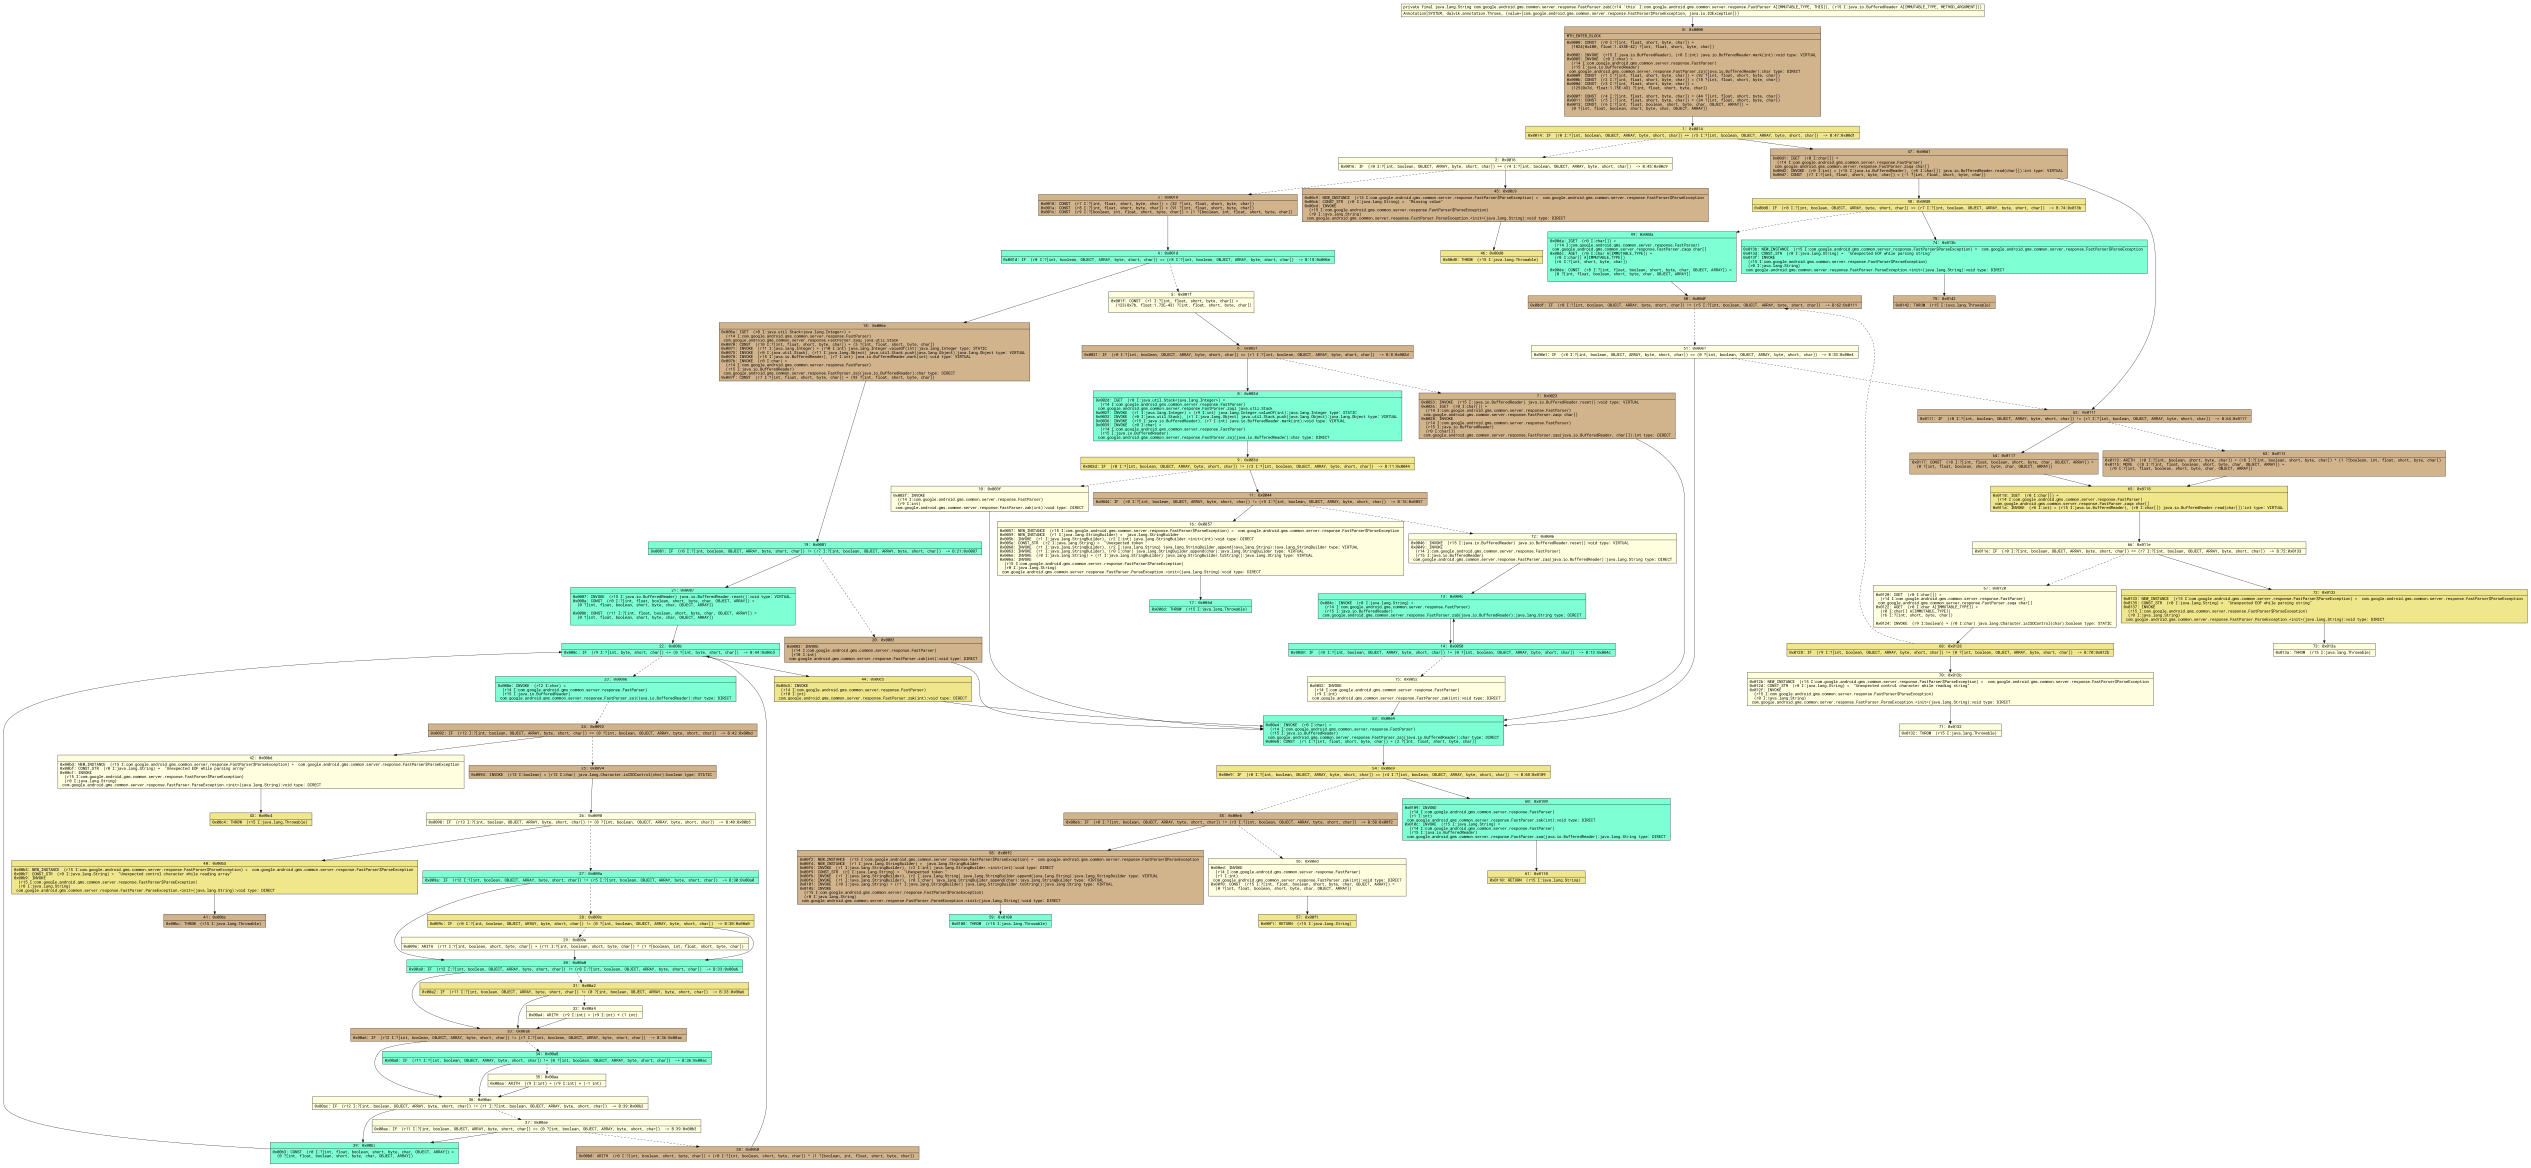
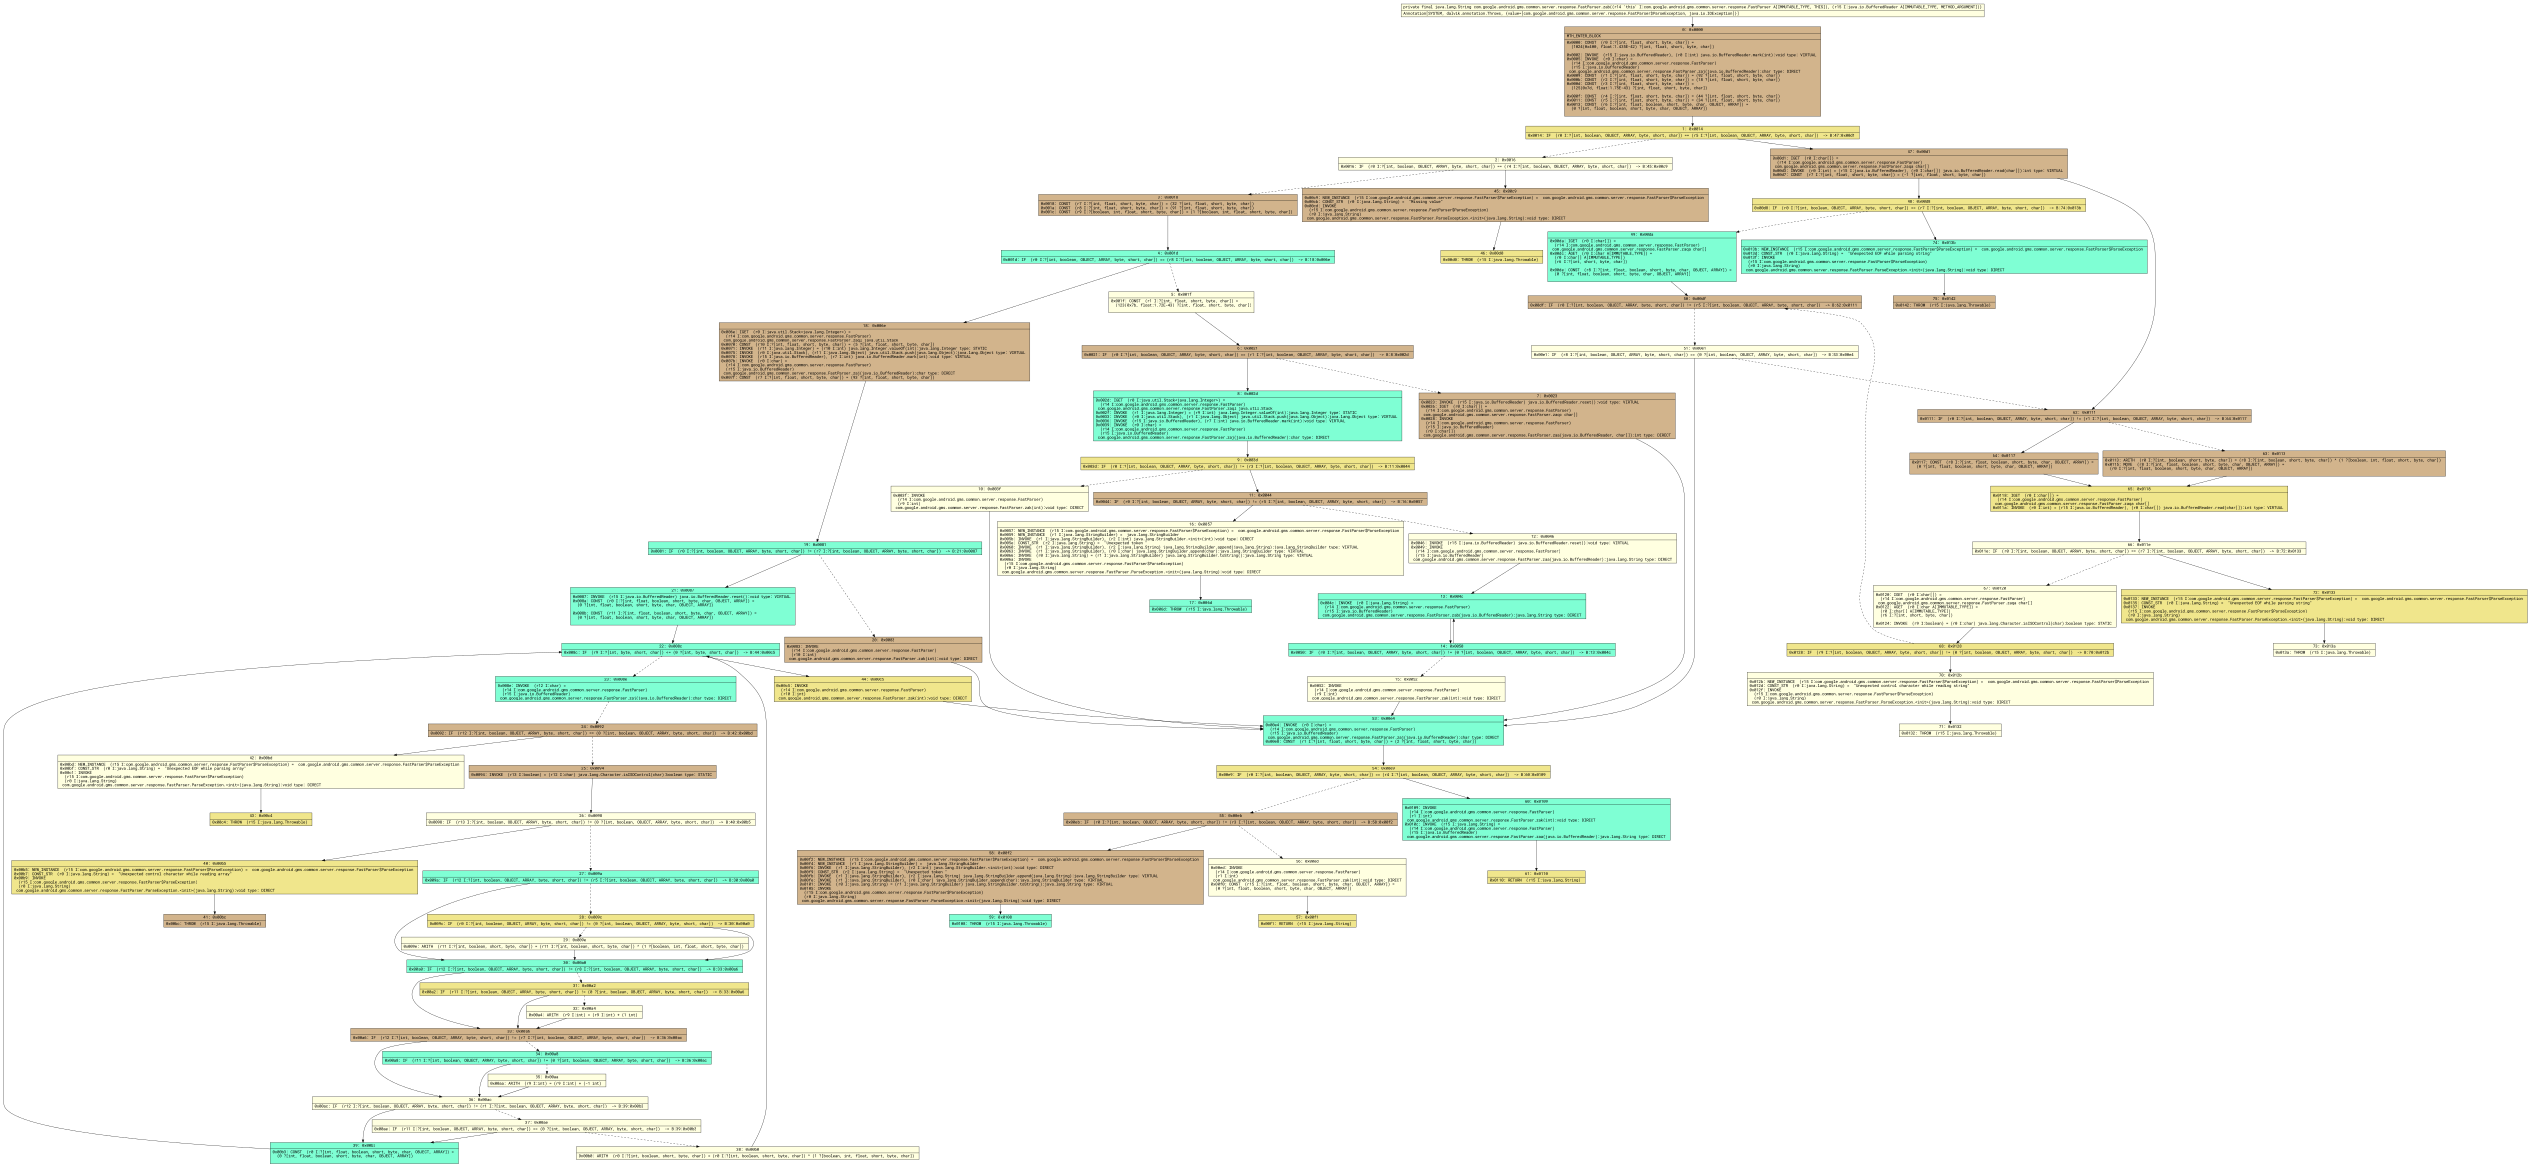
node "38: 0x00b0": fillcolor tan -> lightyellow
